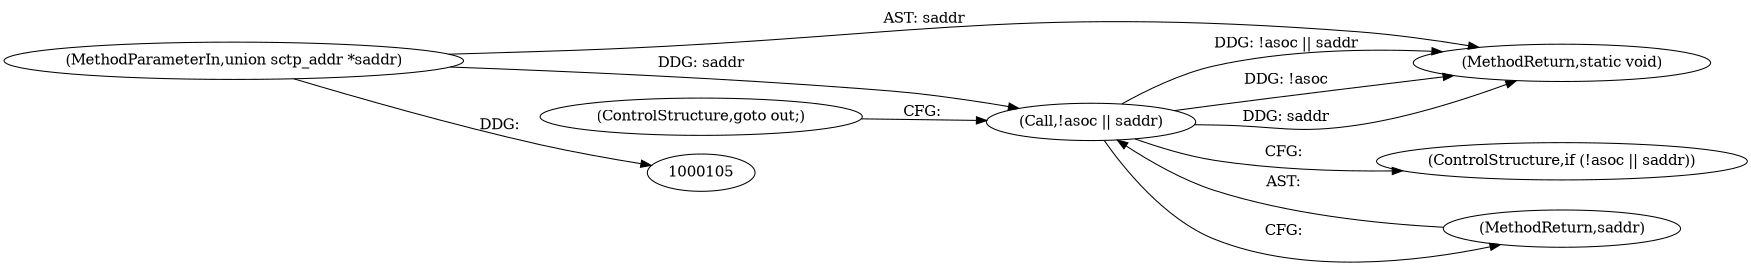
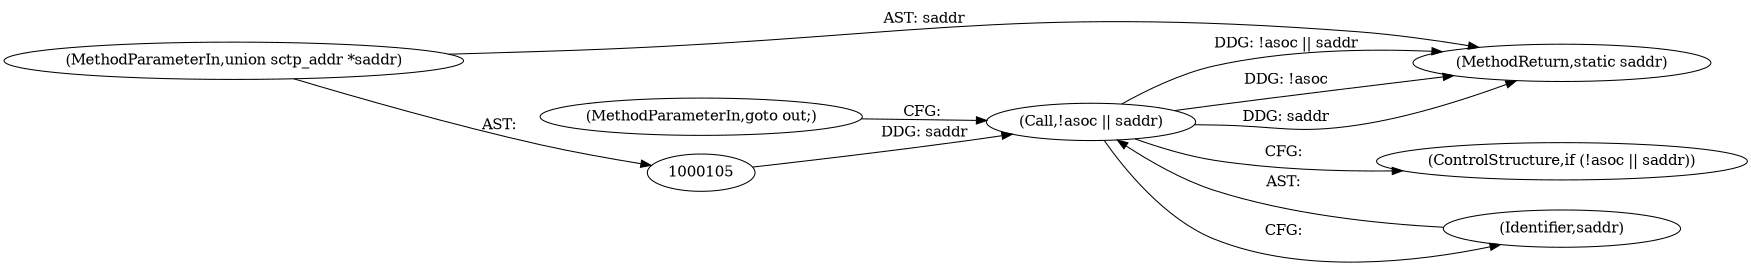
node "(MethodReturn,static void)": label "(MethodReturn,static void)" -> "(MethodReturn,static saddr)"
edge "(MethodParameterIn,union sctp_addr *saddr)" -> "(Call,!asoc || saddr)": now "1000105" -> "(Call,!asoc || saddr)"
node "(ControlStructure,goto out;)": label "(ControlStructure,goto out;)" -> "(MethodParameterIn,goto out;)"
edge "(MethodParameterIn,union sctp_addr *saddr)" -> "1000105": label "DDG: " -> "AST: "
node "(MethodReturn,saddr)": label "(MethodReturn,saddr)" -> "(Identifier,saddr)"
